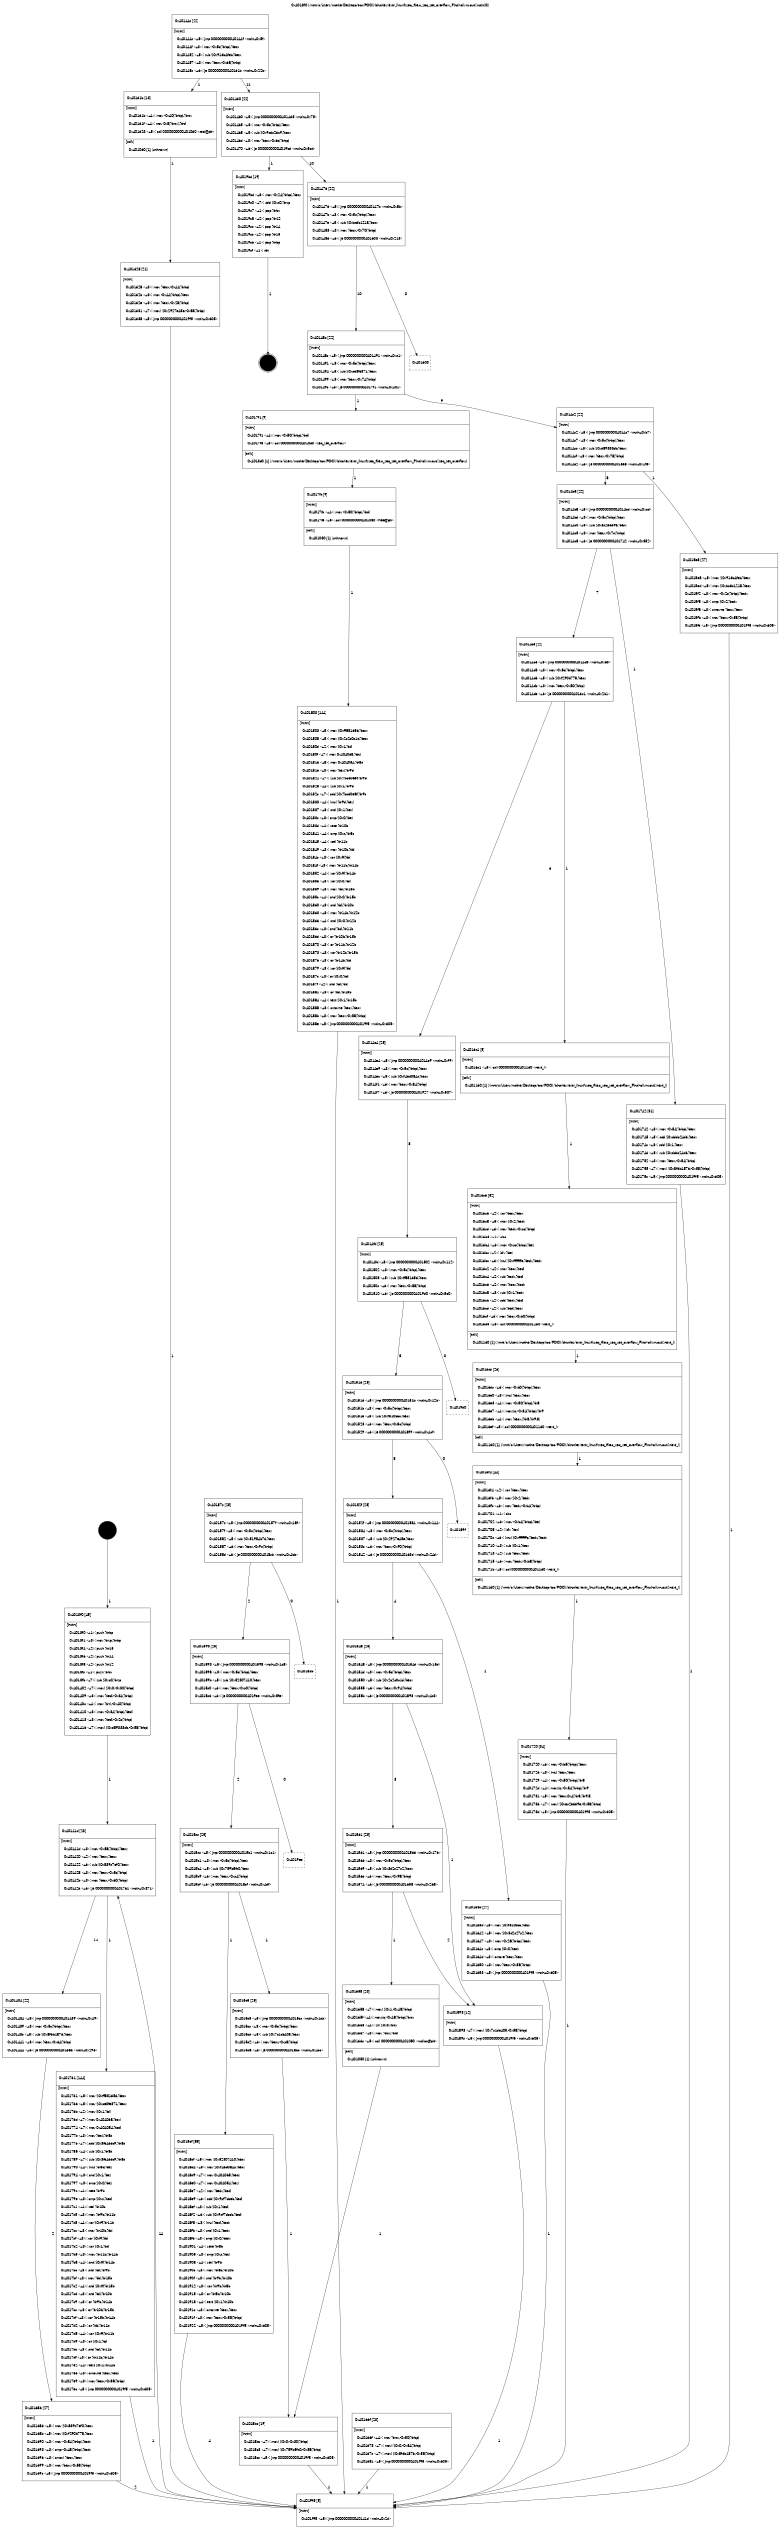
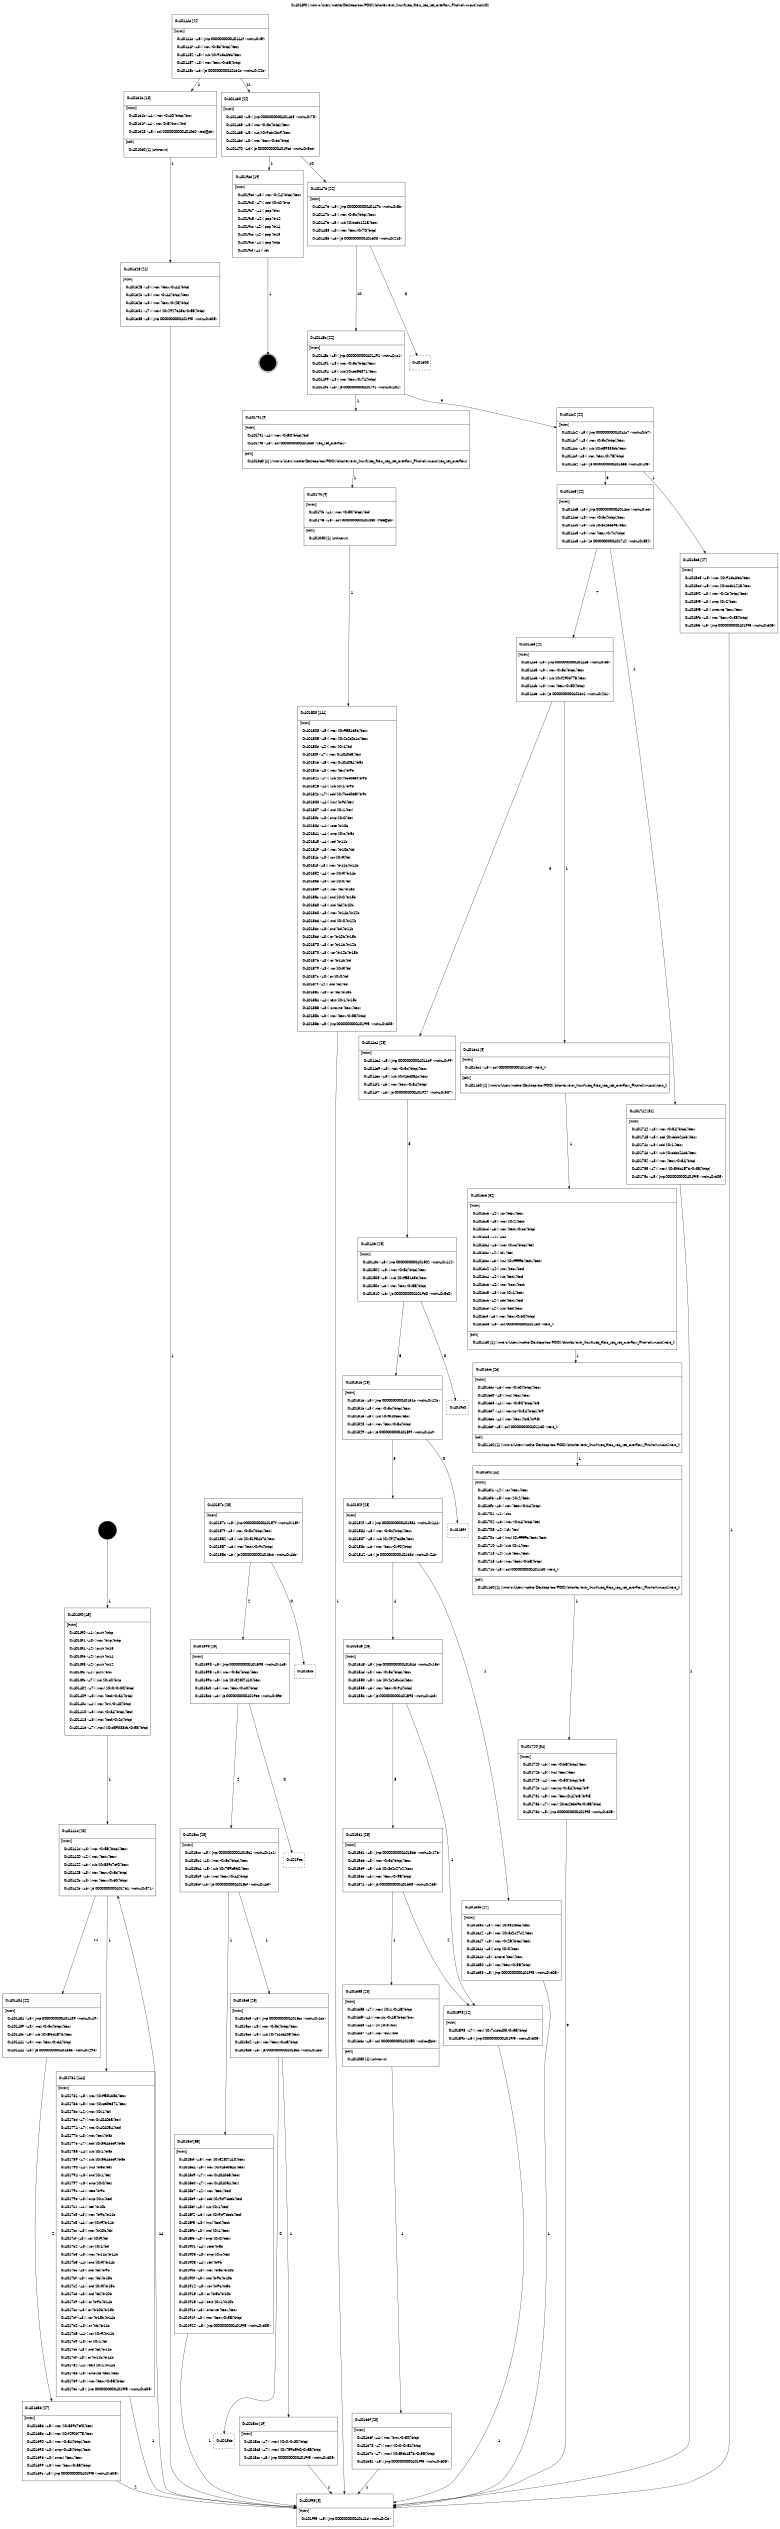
edge "0x401720 [34]" -> "0x4019f5 [5]": label " 1" -> " 9"
edge "0x401658 [23]" -> "0x4018bc [19]": now "0x401658 [23]" -> "0x40166f [23]"
edge "0x4018cf [88]" -> "0x4019f5 [5]": label " 4" -> " 1"
node "0x4015de": added
